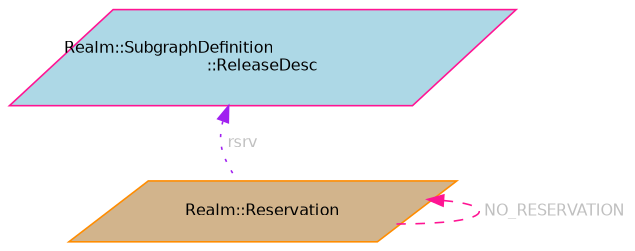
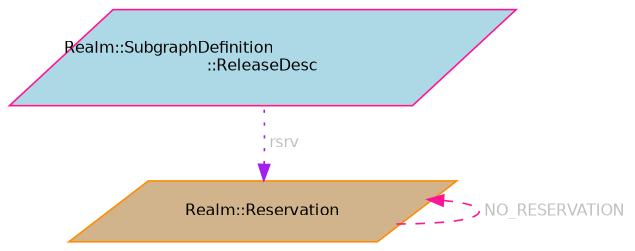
edge "Realm::Reservation" -> "Realm::SubgraphDefinition ::ReleaseDesc": reversed
